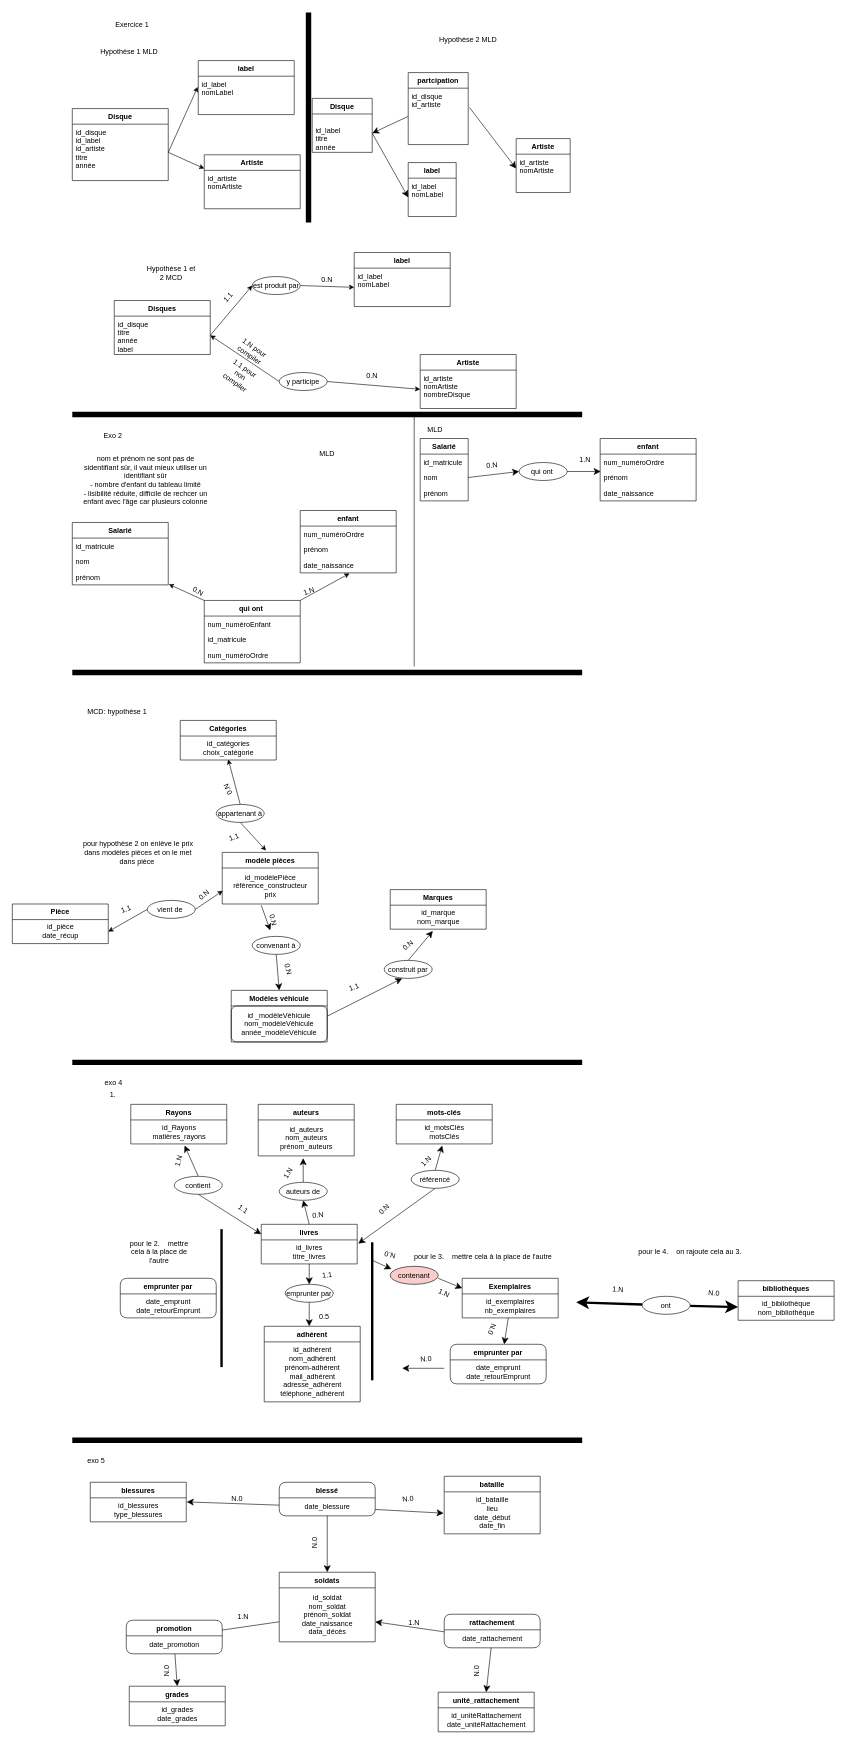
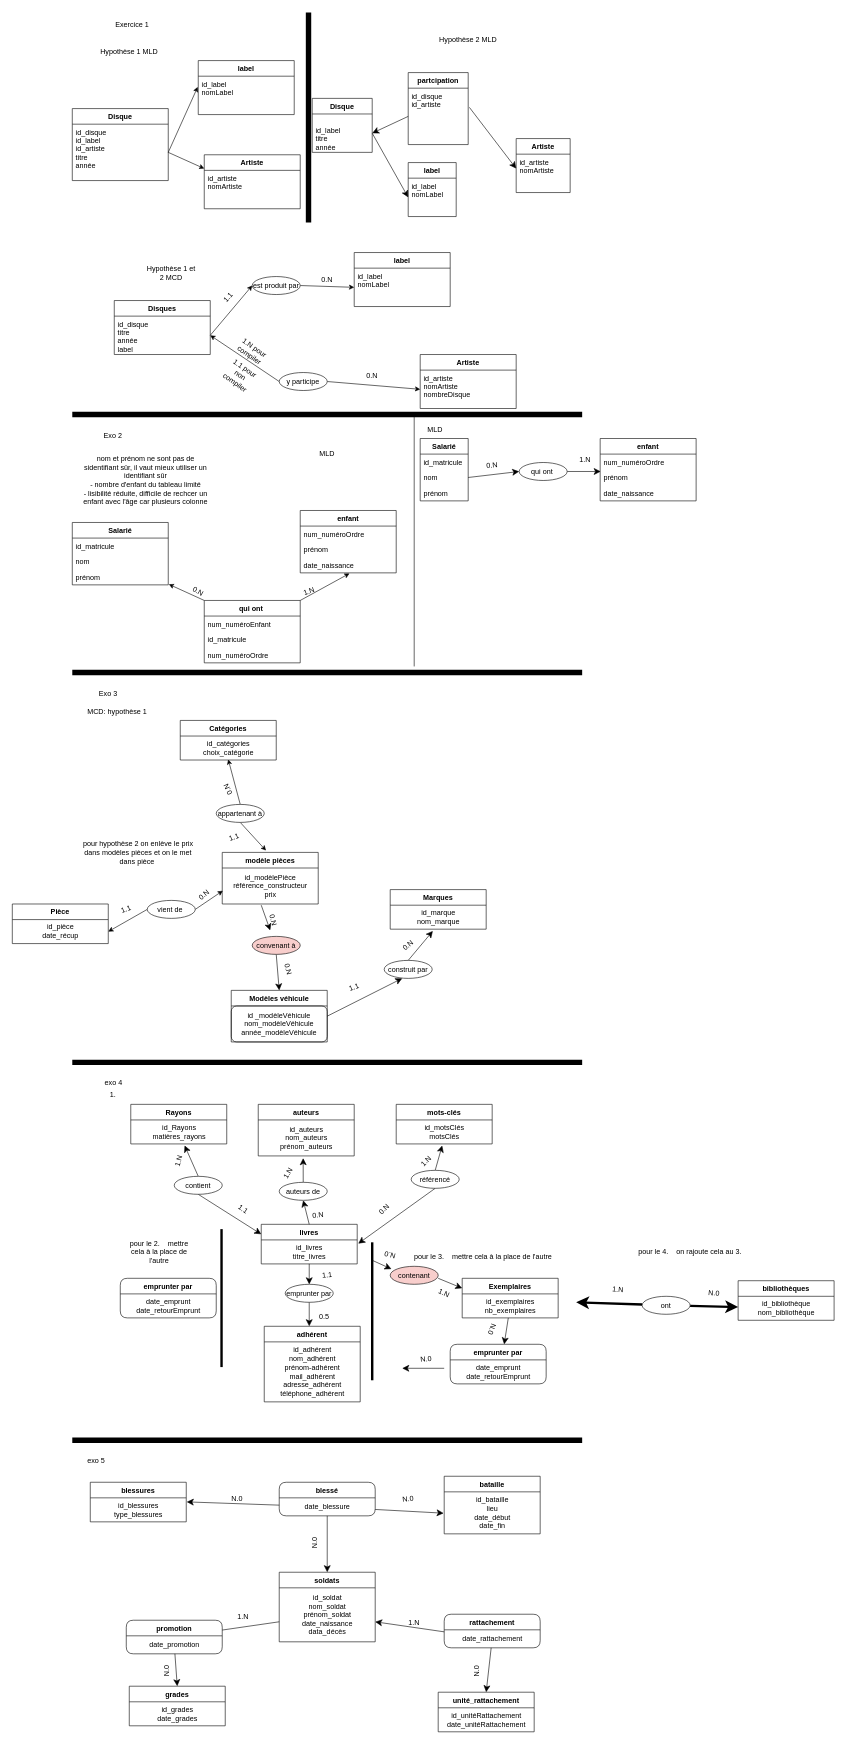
node "Exo 3": added
node "convenant à": fillcolor #ffffff -> #f8cecc
